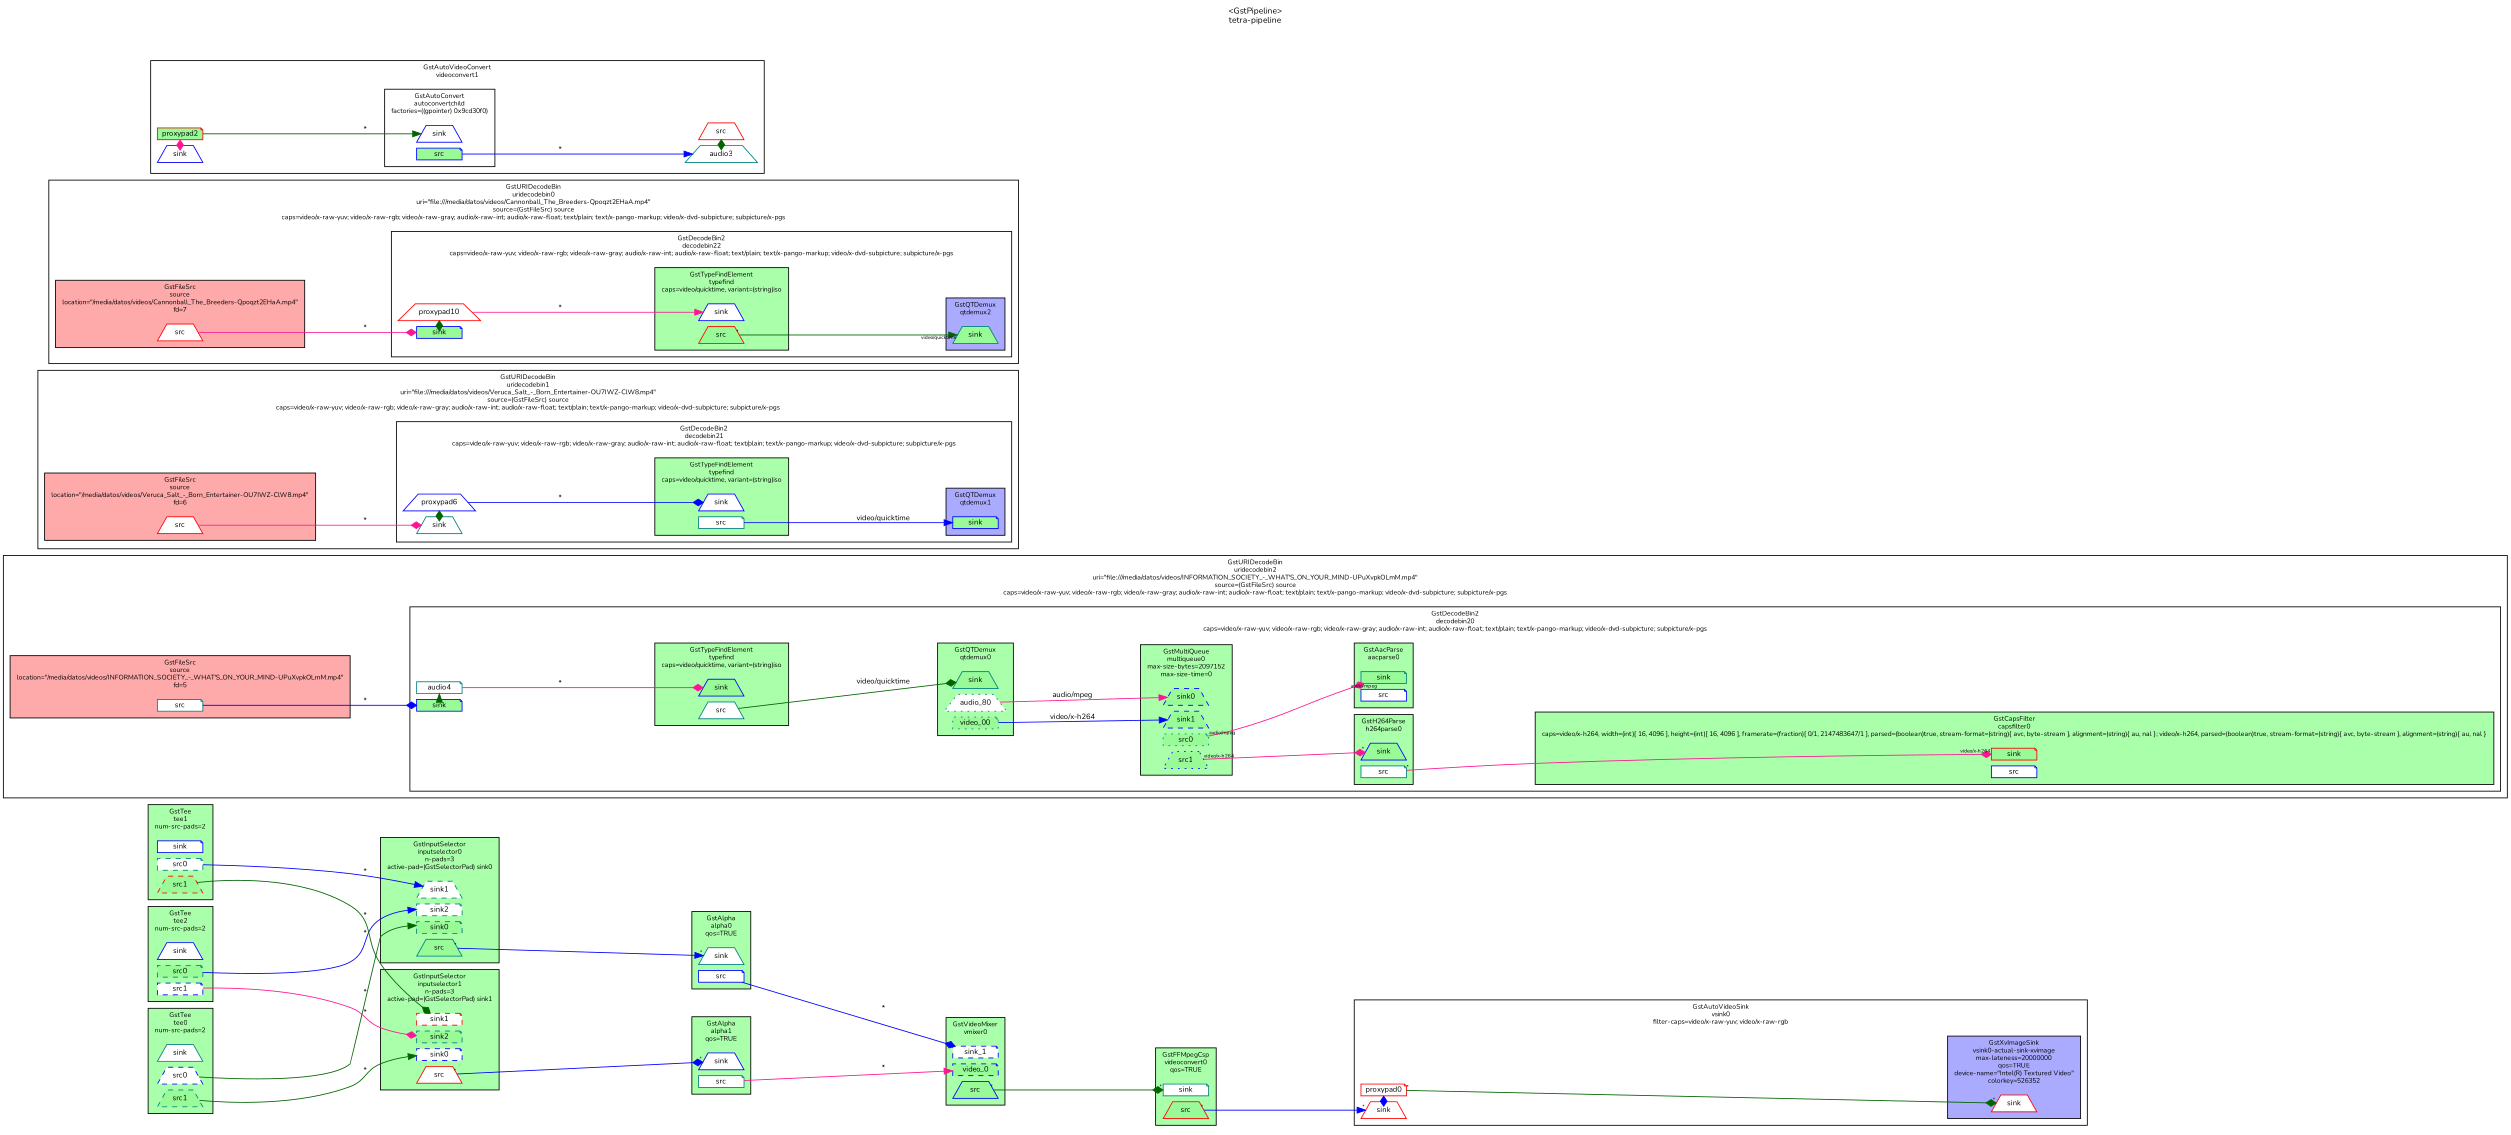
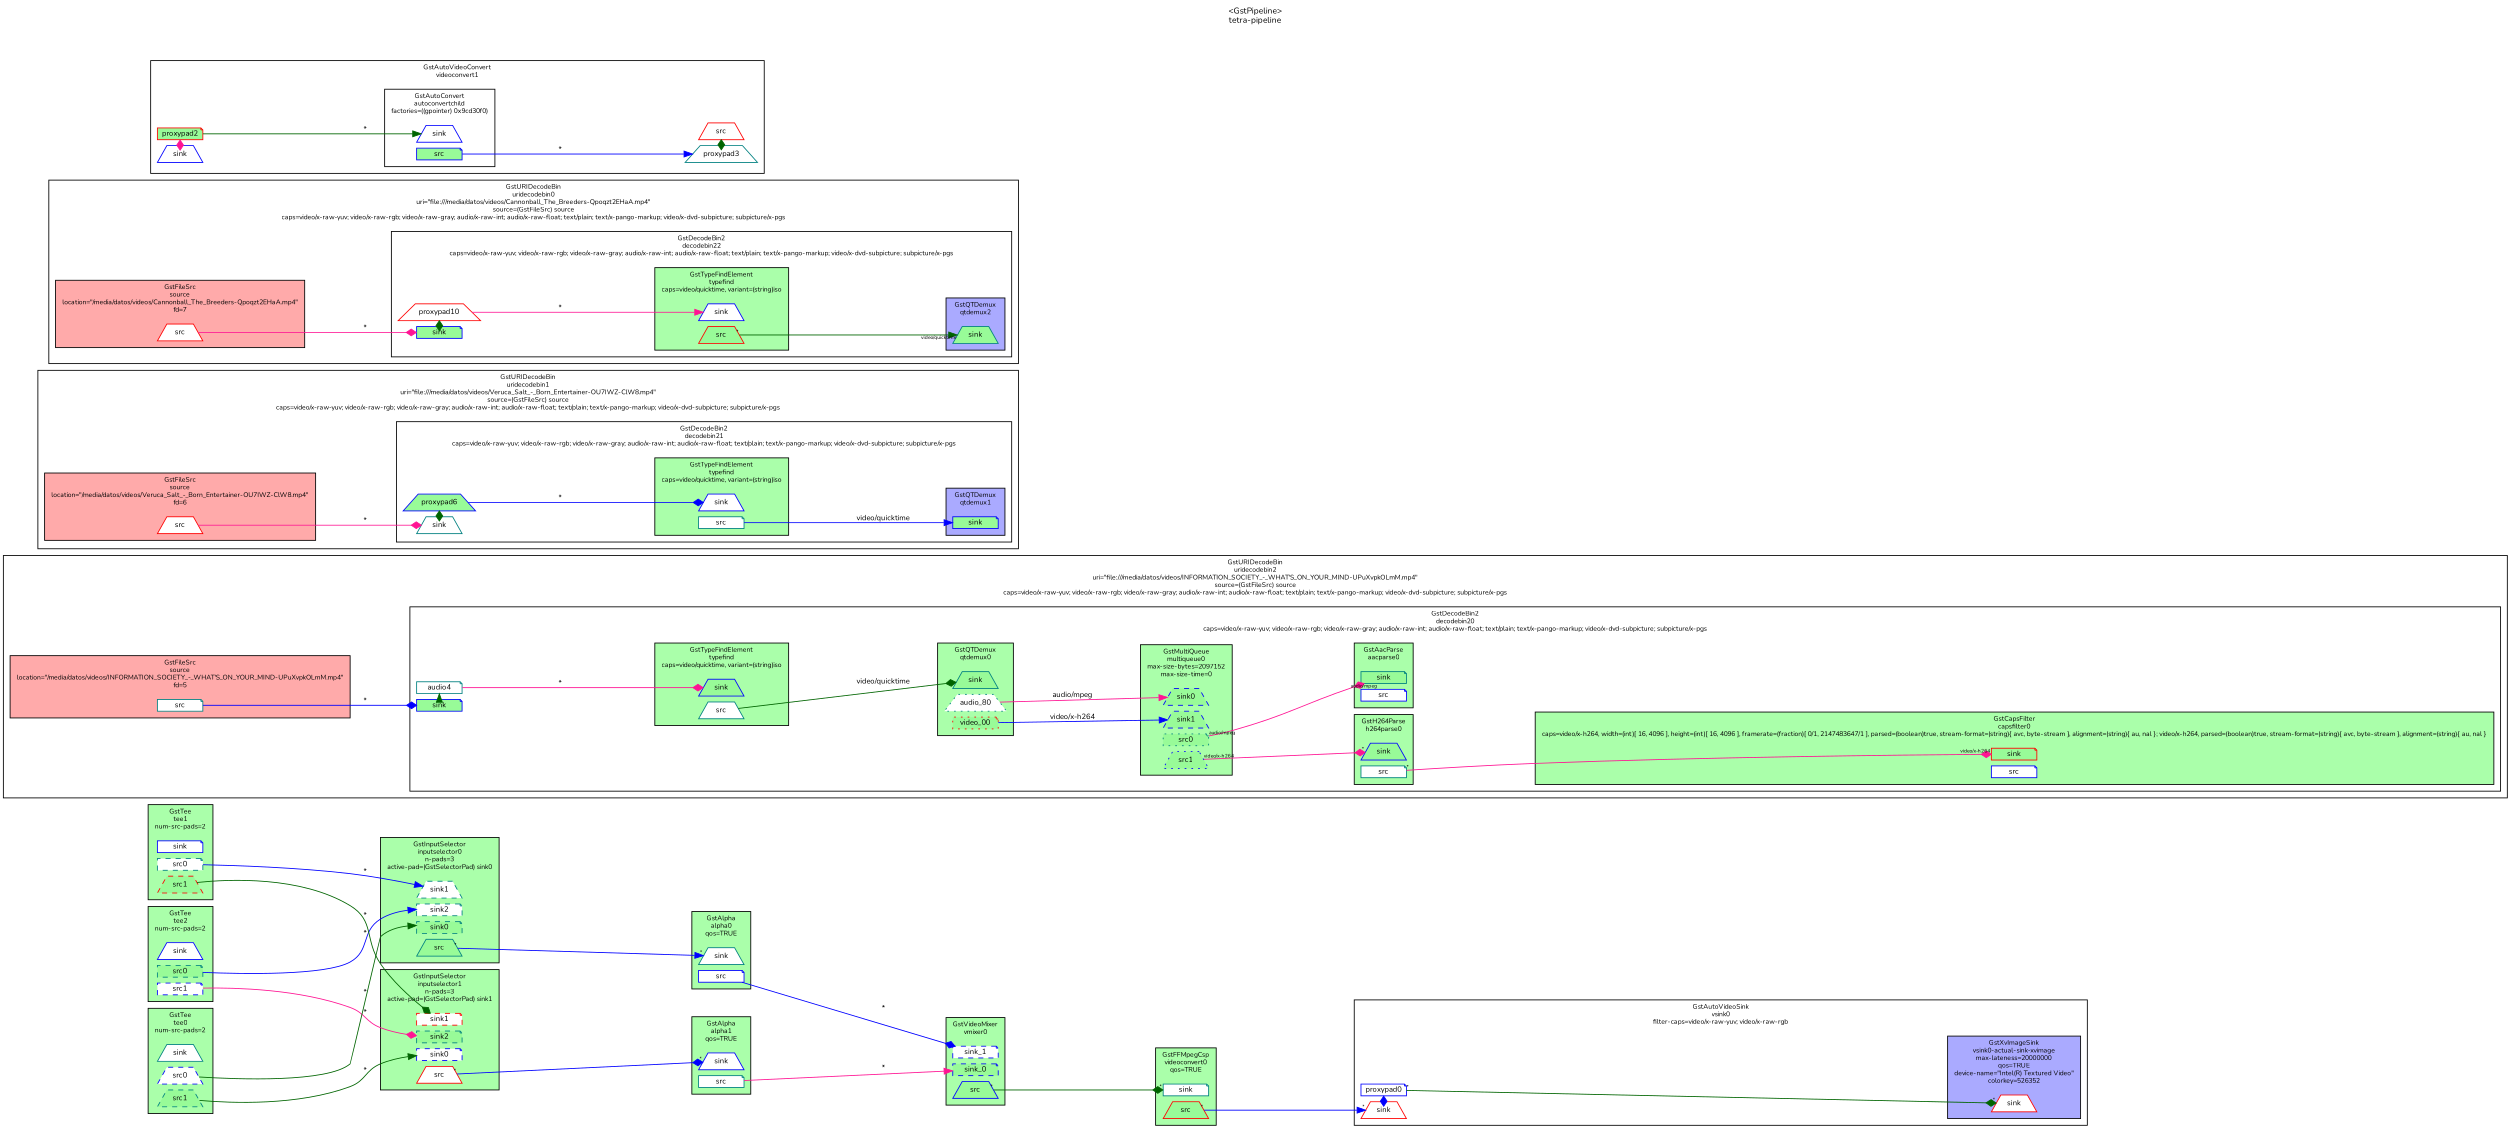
node "audio3": label "audio3" -> "proxypad3"
node "proxypad6": fillcolor white -> palegreen
node "video_00": color teal -> red
node "video_0": label "video_0" -> "sink_0"
node "proxypad0": color red -> blue
